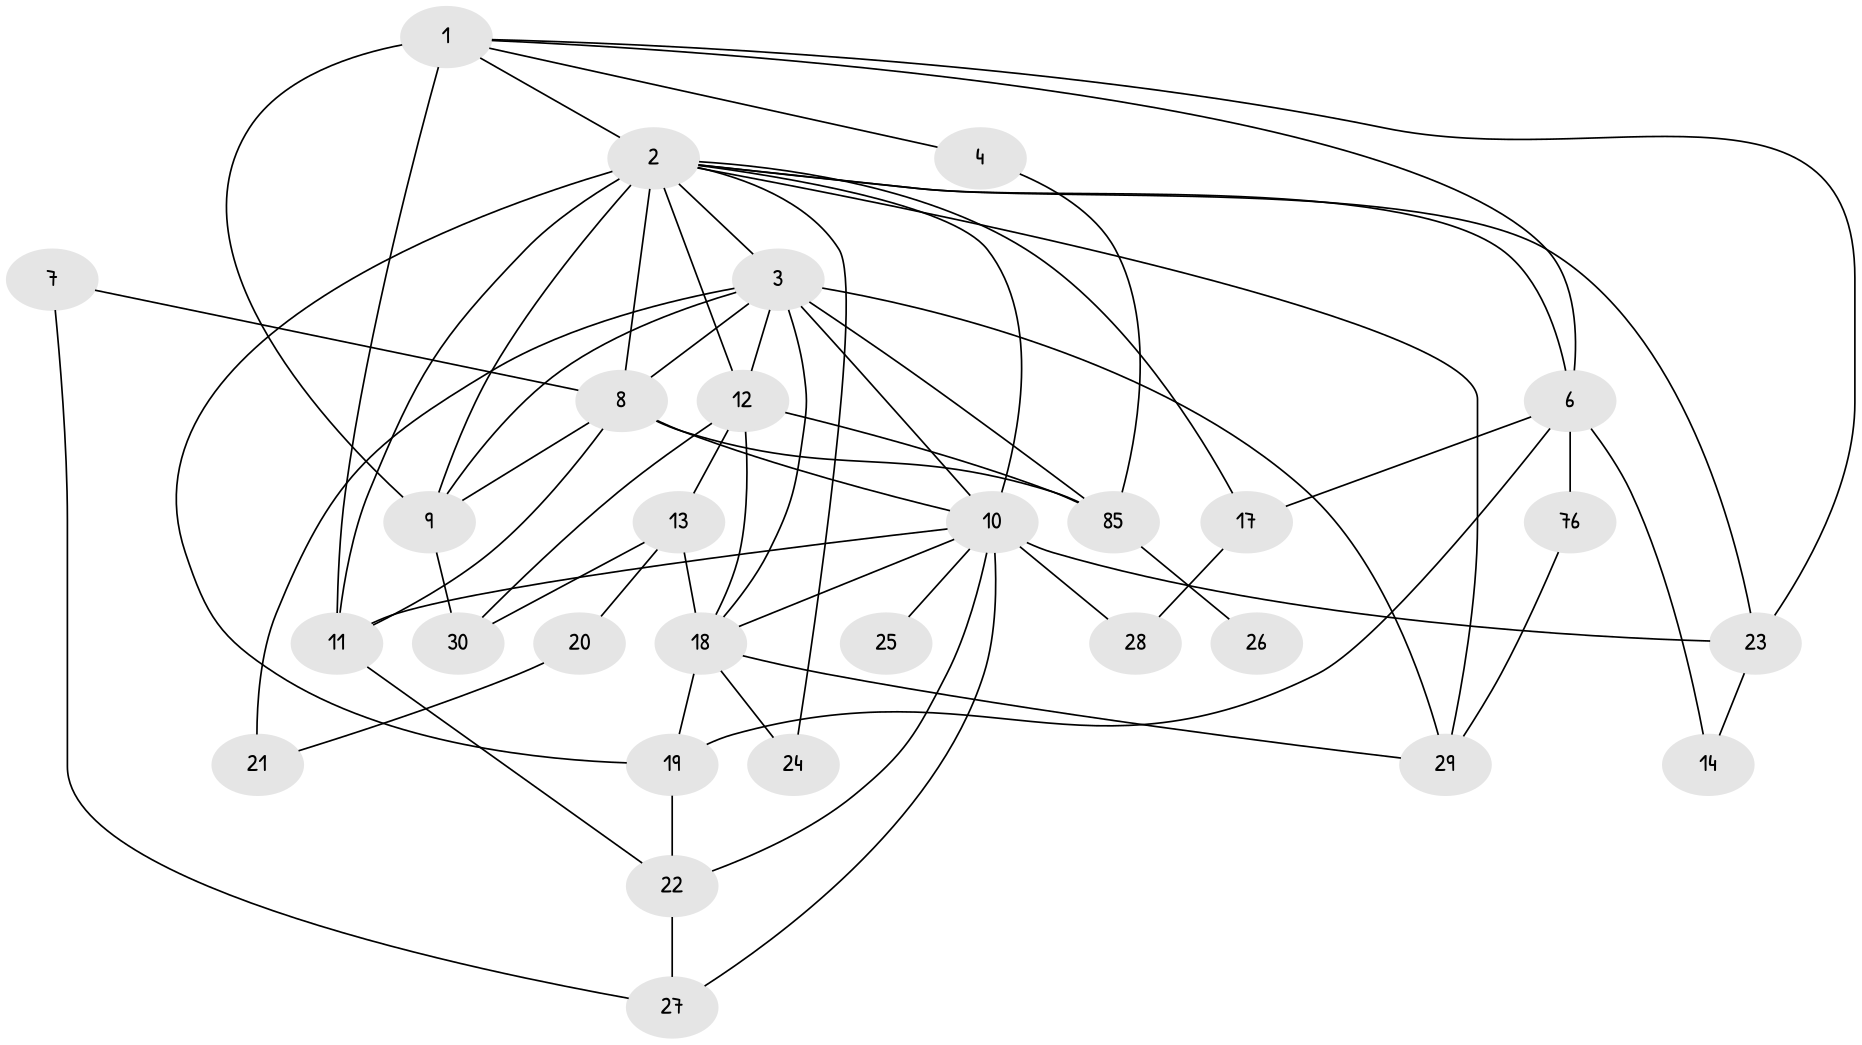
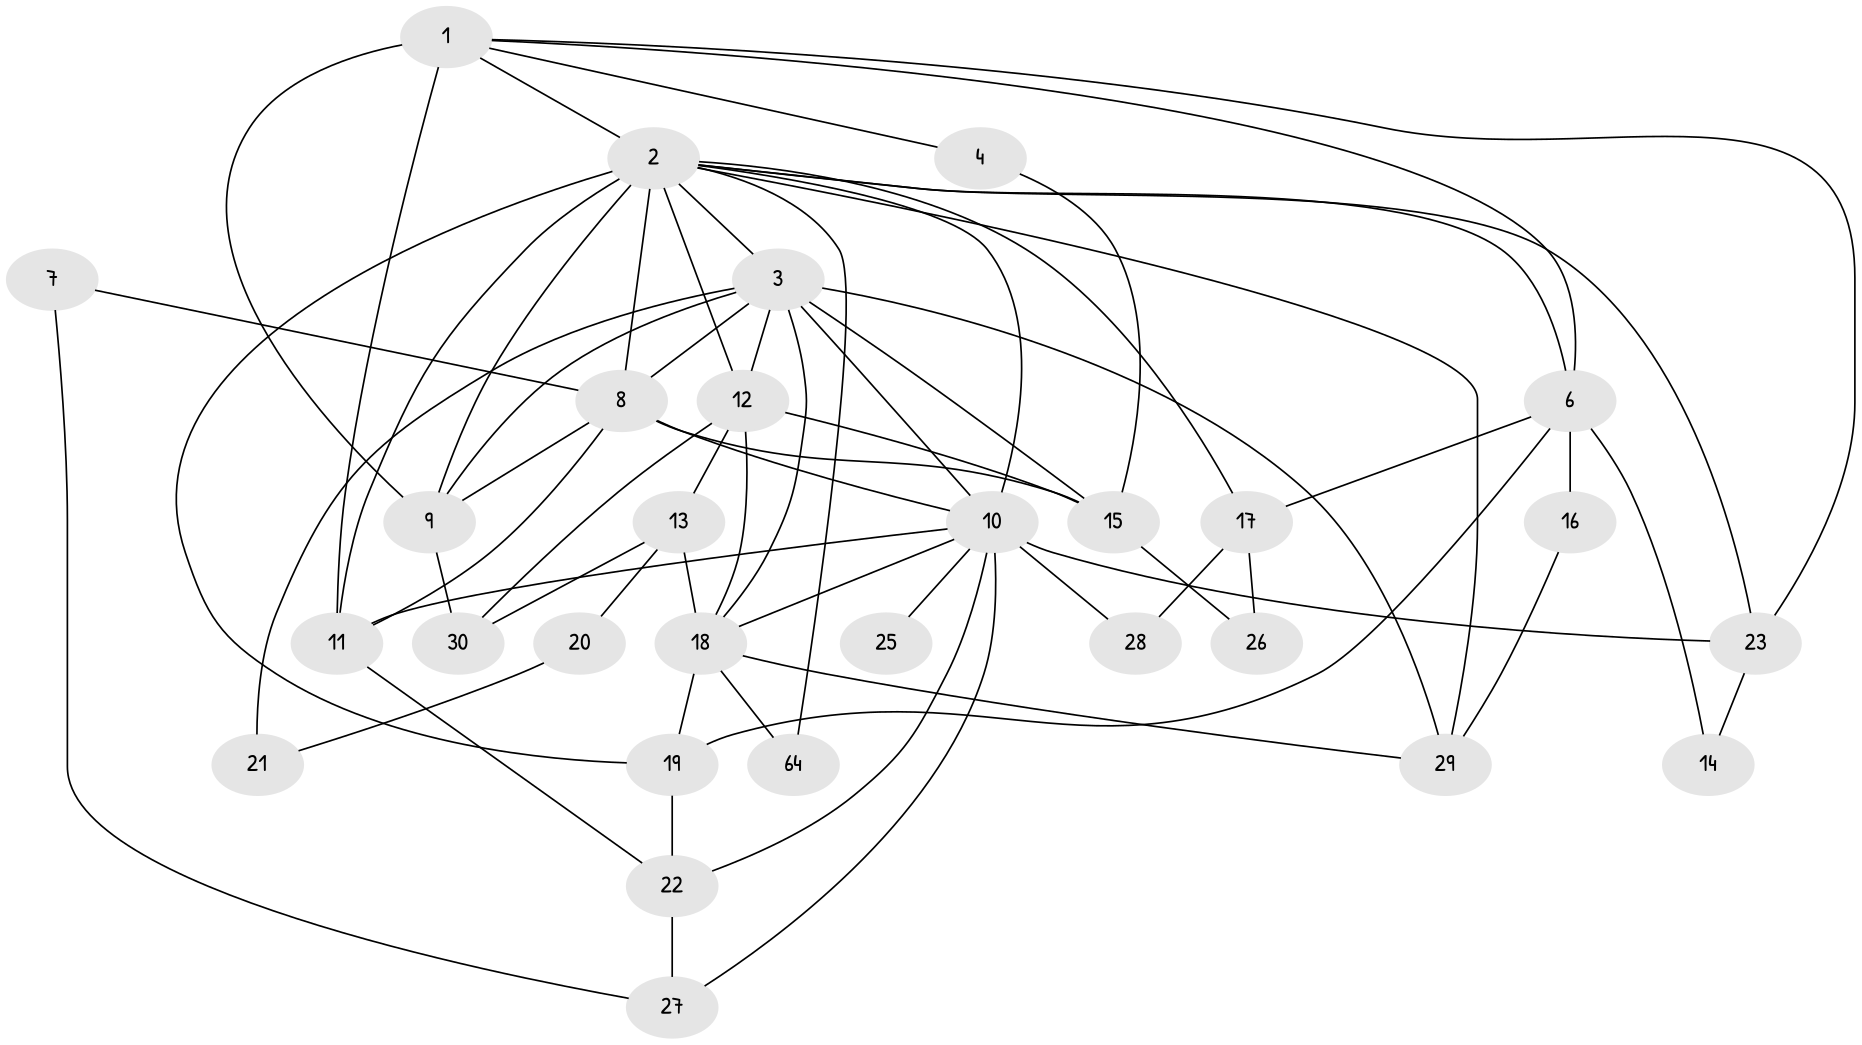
node "85": label "85" -> "15"
node "76": label "76" -> "16"
edge "17" -- "26": added
node "24": label "24" -> "64"
